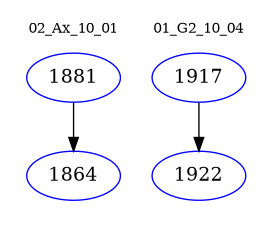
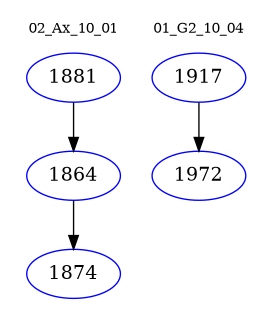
node "1922": label "1922" -> "1972"
node "1874": added
